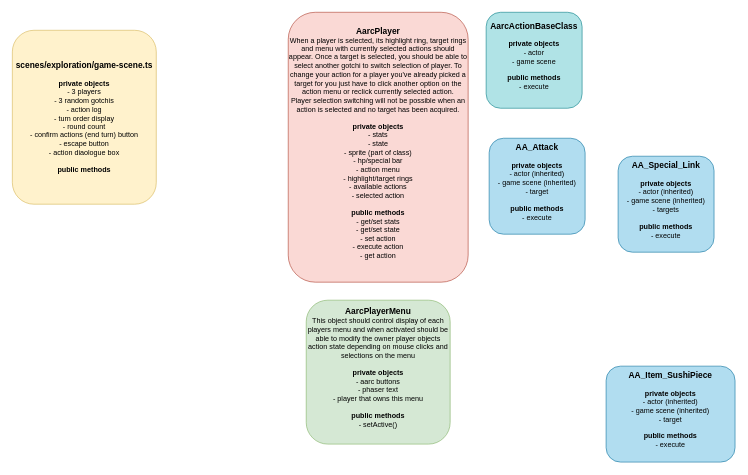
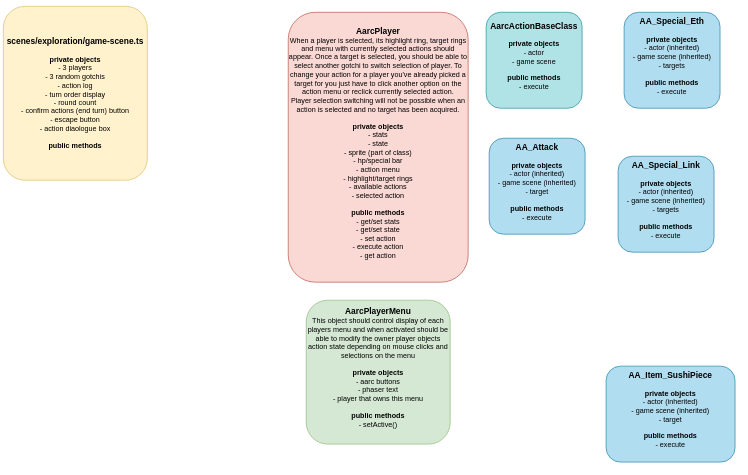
node "AA_Special_Eth private objects - actor (inherited) - game scene (inherited) - targets public methods - execute": added
node "scenes/exploration/game-scene.ts private objects - 3 players - 3 random gotchis - action log - turn order display - round count - confirm actions (end turn) button - escape button - action diaologue box public methods": moved (84, 117) -> (75, 93)
